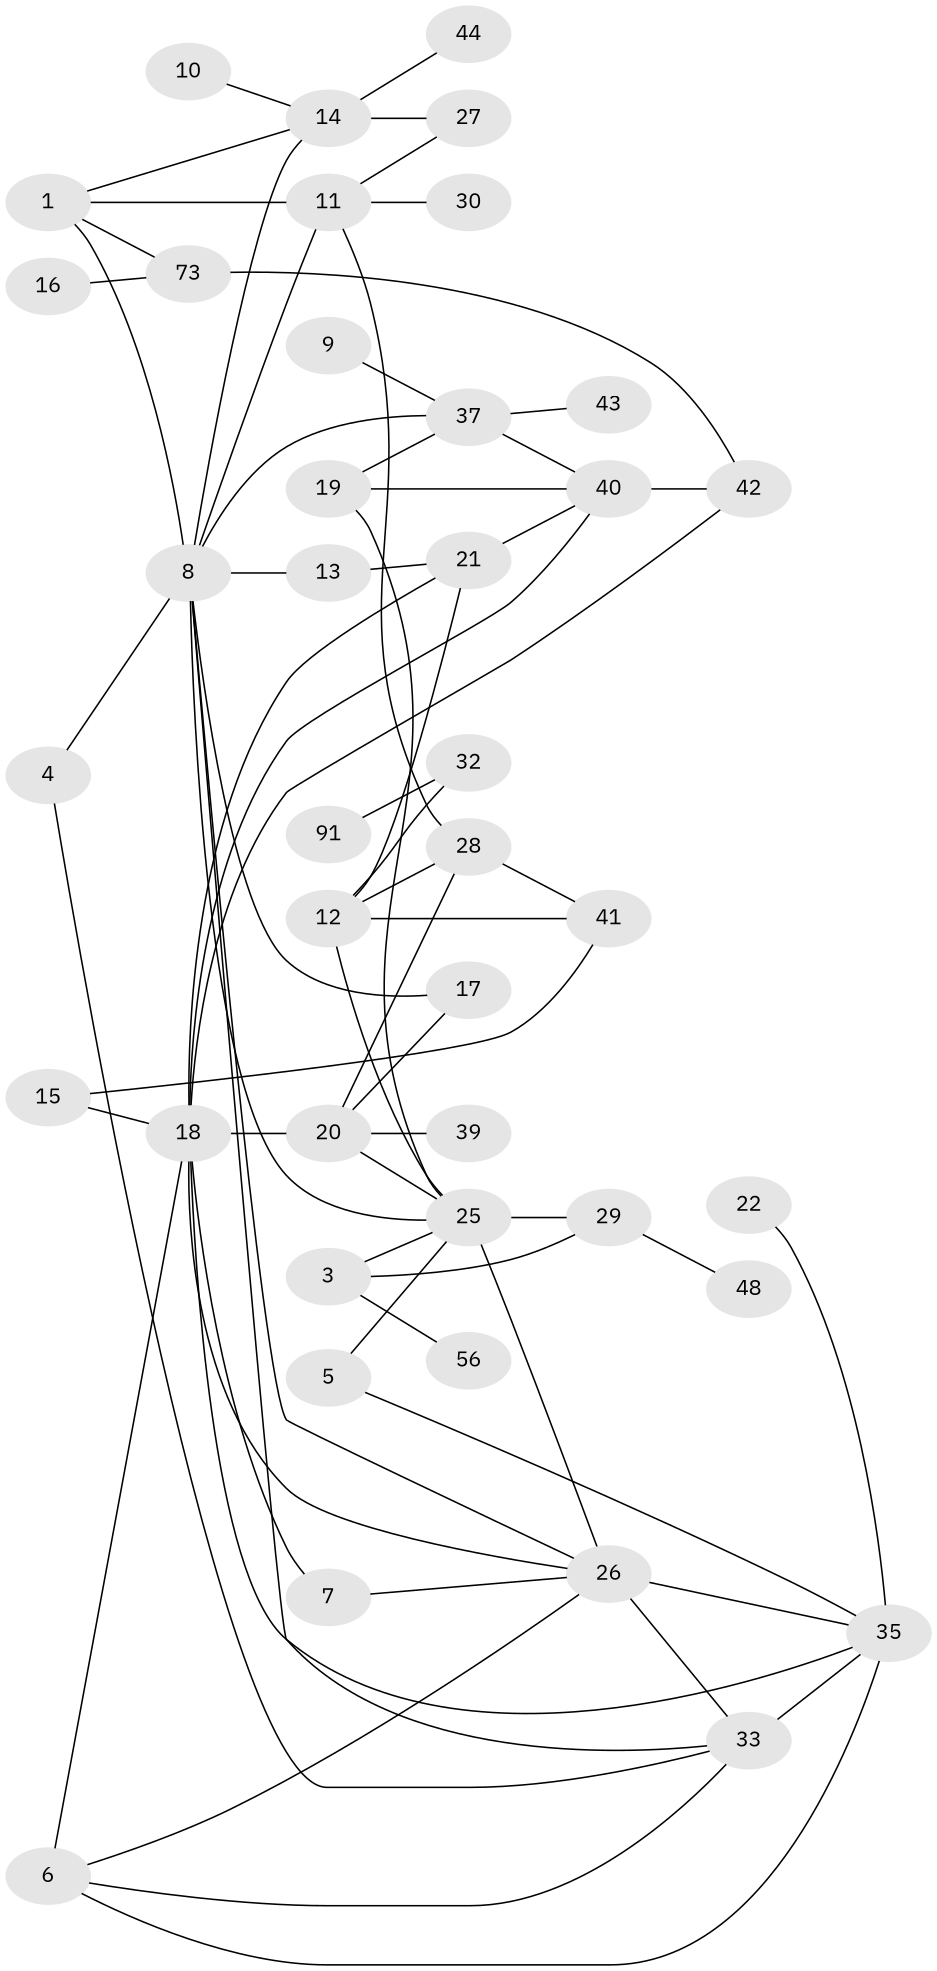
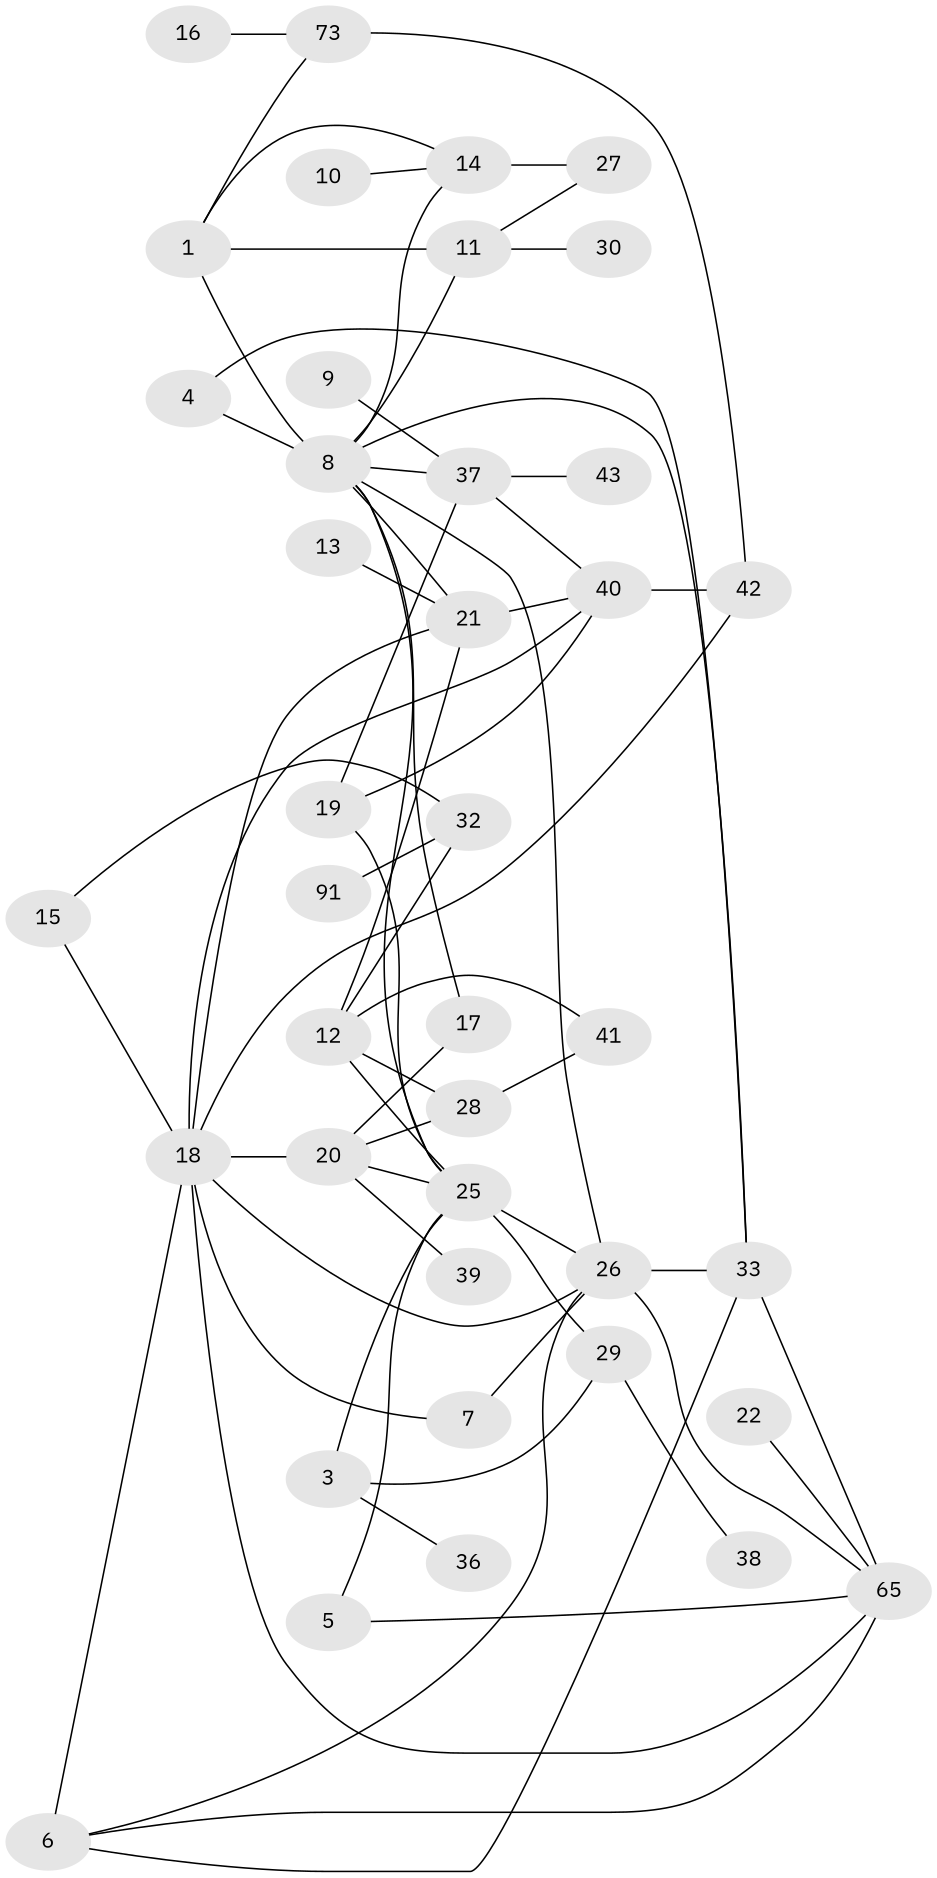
node "44": removed
edge "11" -- "28": removed
edge "8" -- "13": now "8" -- "21"
edge "41" -- "15": now "32" -- "15"
node "48": label "48" -> "38"
node "56": label "56" -> "36"
node "35": label "35" -> "65"
